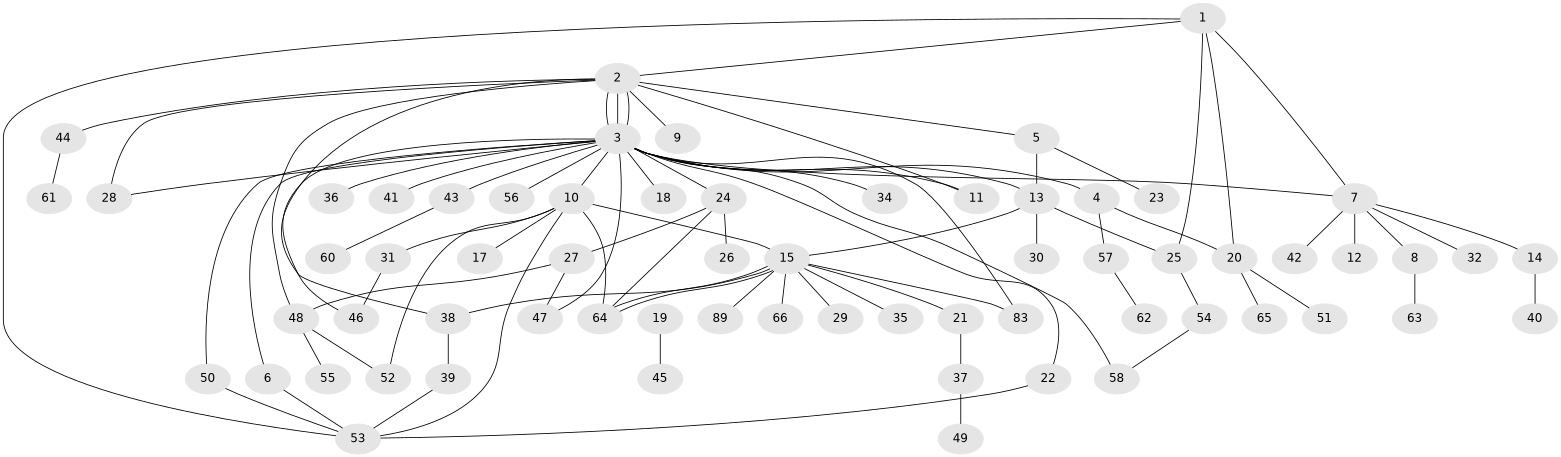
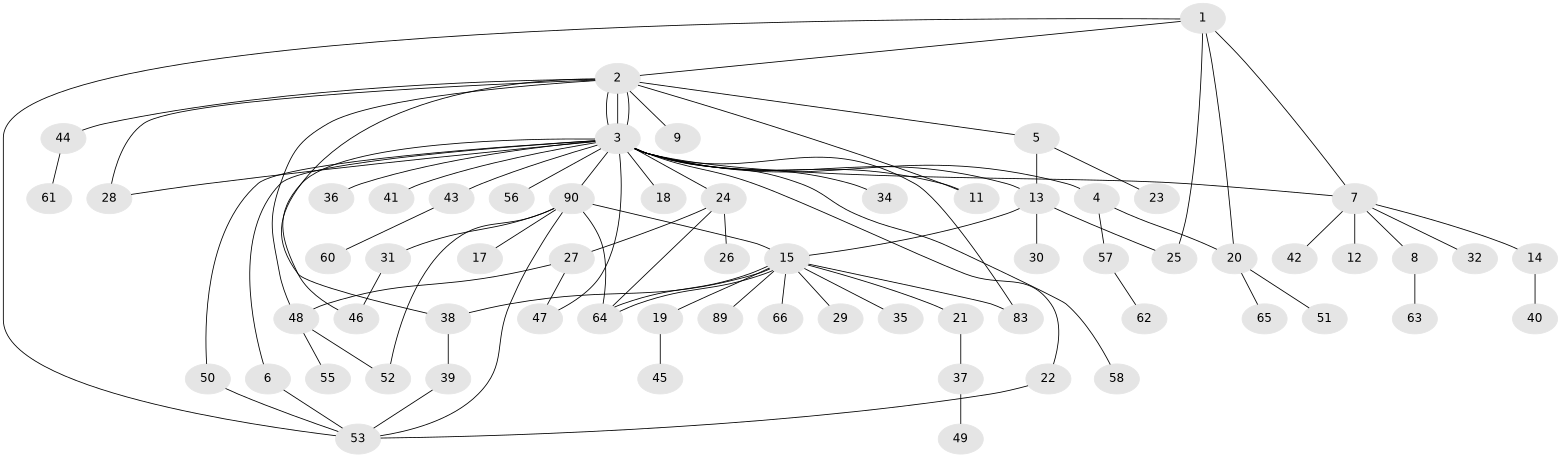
node "10": label "10" -> "90"
edge "15" -- "19": added
node "54": removed
